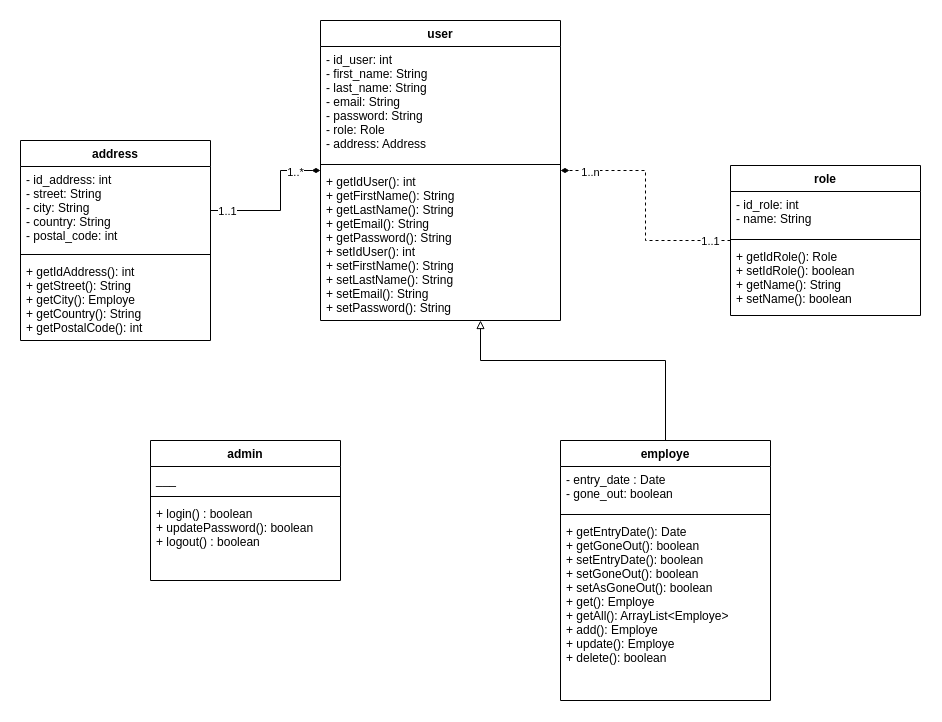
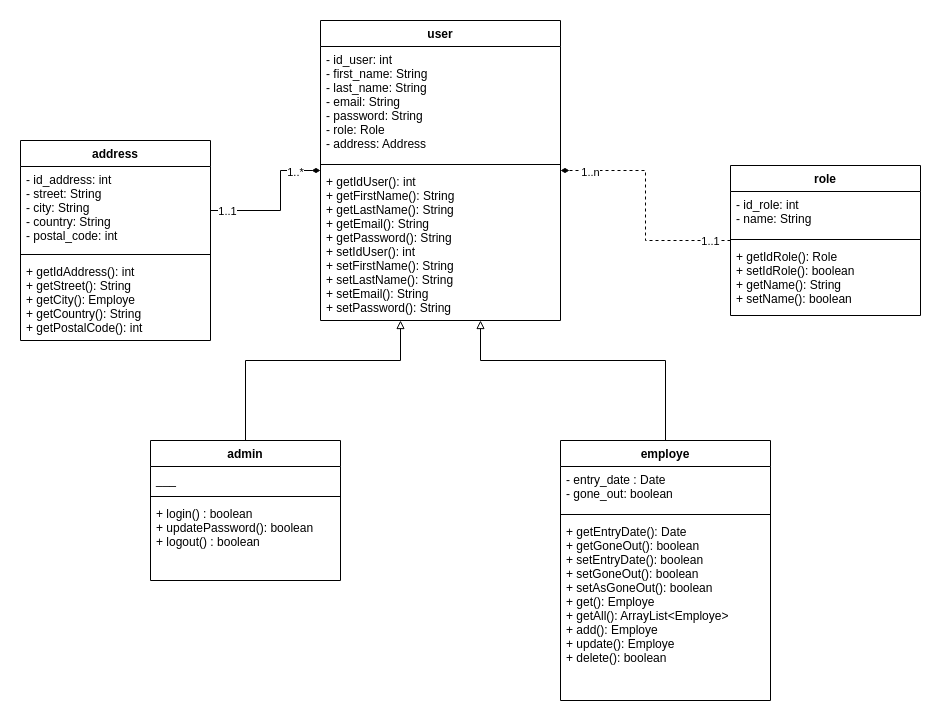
edge "admin" -> "user": added
